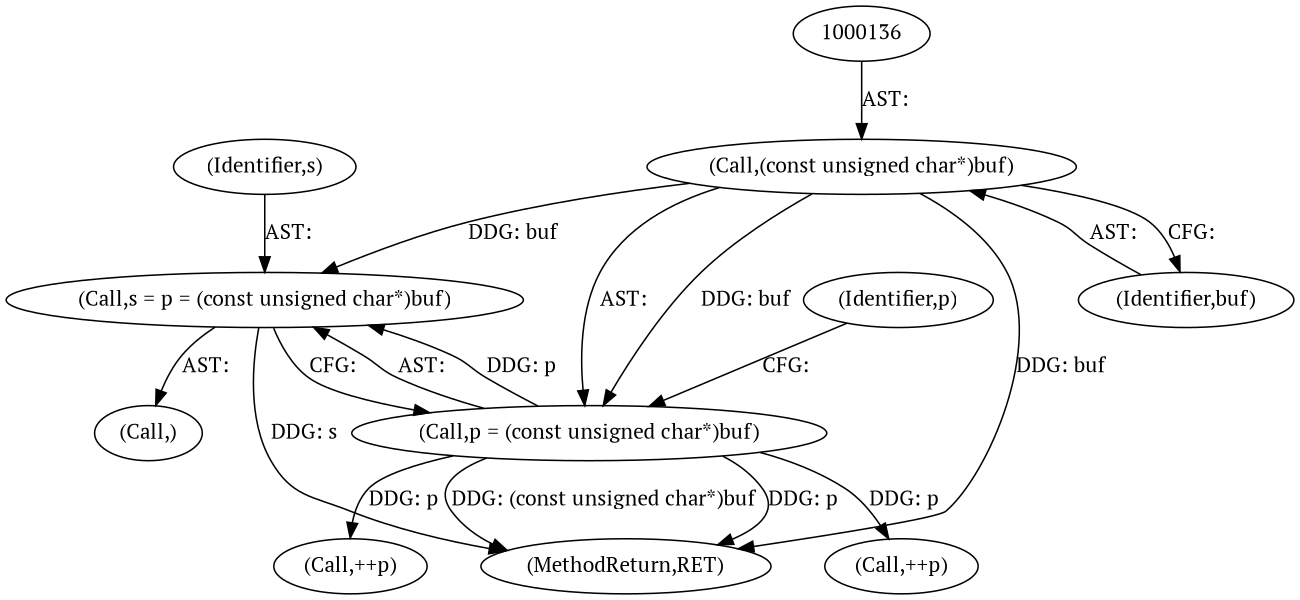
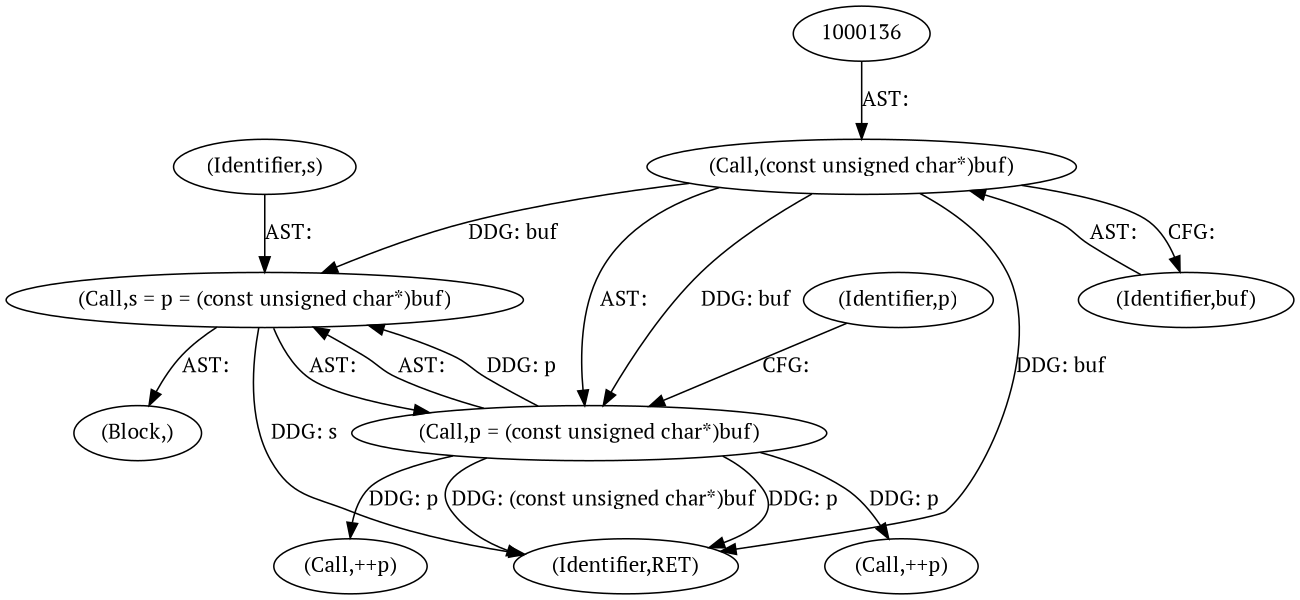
edge "(Call,s = p = (const unsigned char*)buf)" -> "(Call,p = (const unsigned char*)buf)": label "CFG: " -> "AST: "
node "(Call,)": label "(Call,)" -> "(Block,)"
node "(MethodReturn,RET)": label "(MethodReturn,RET)" -> "(Identifier,RET)"
